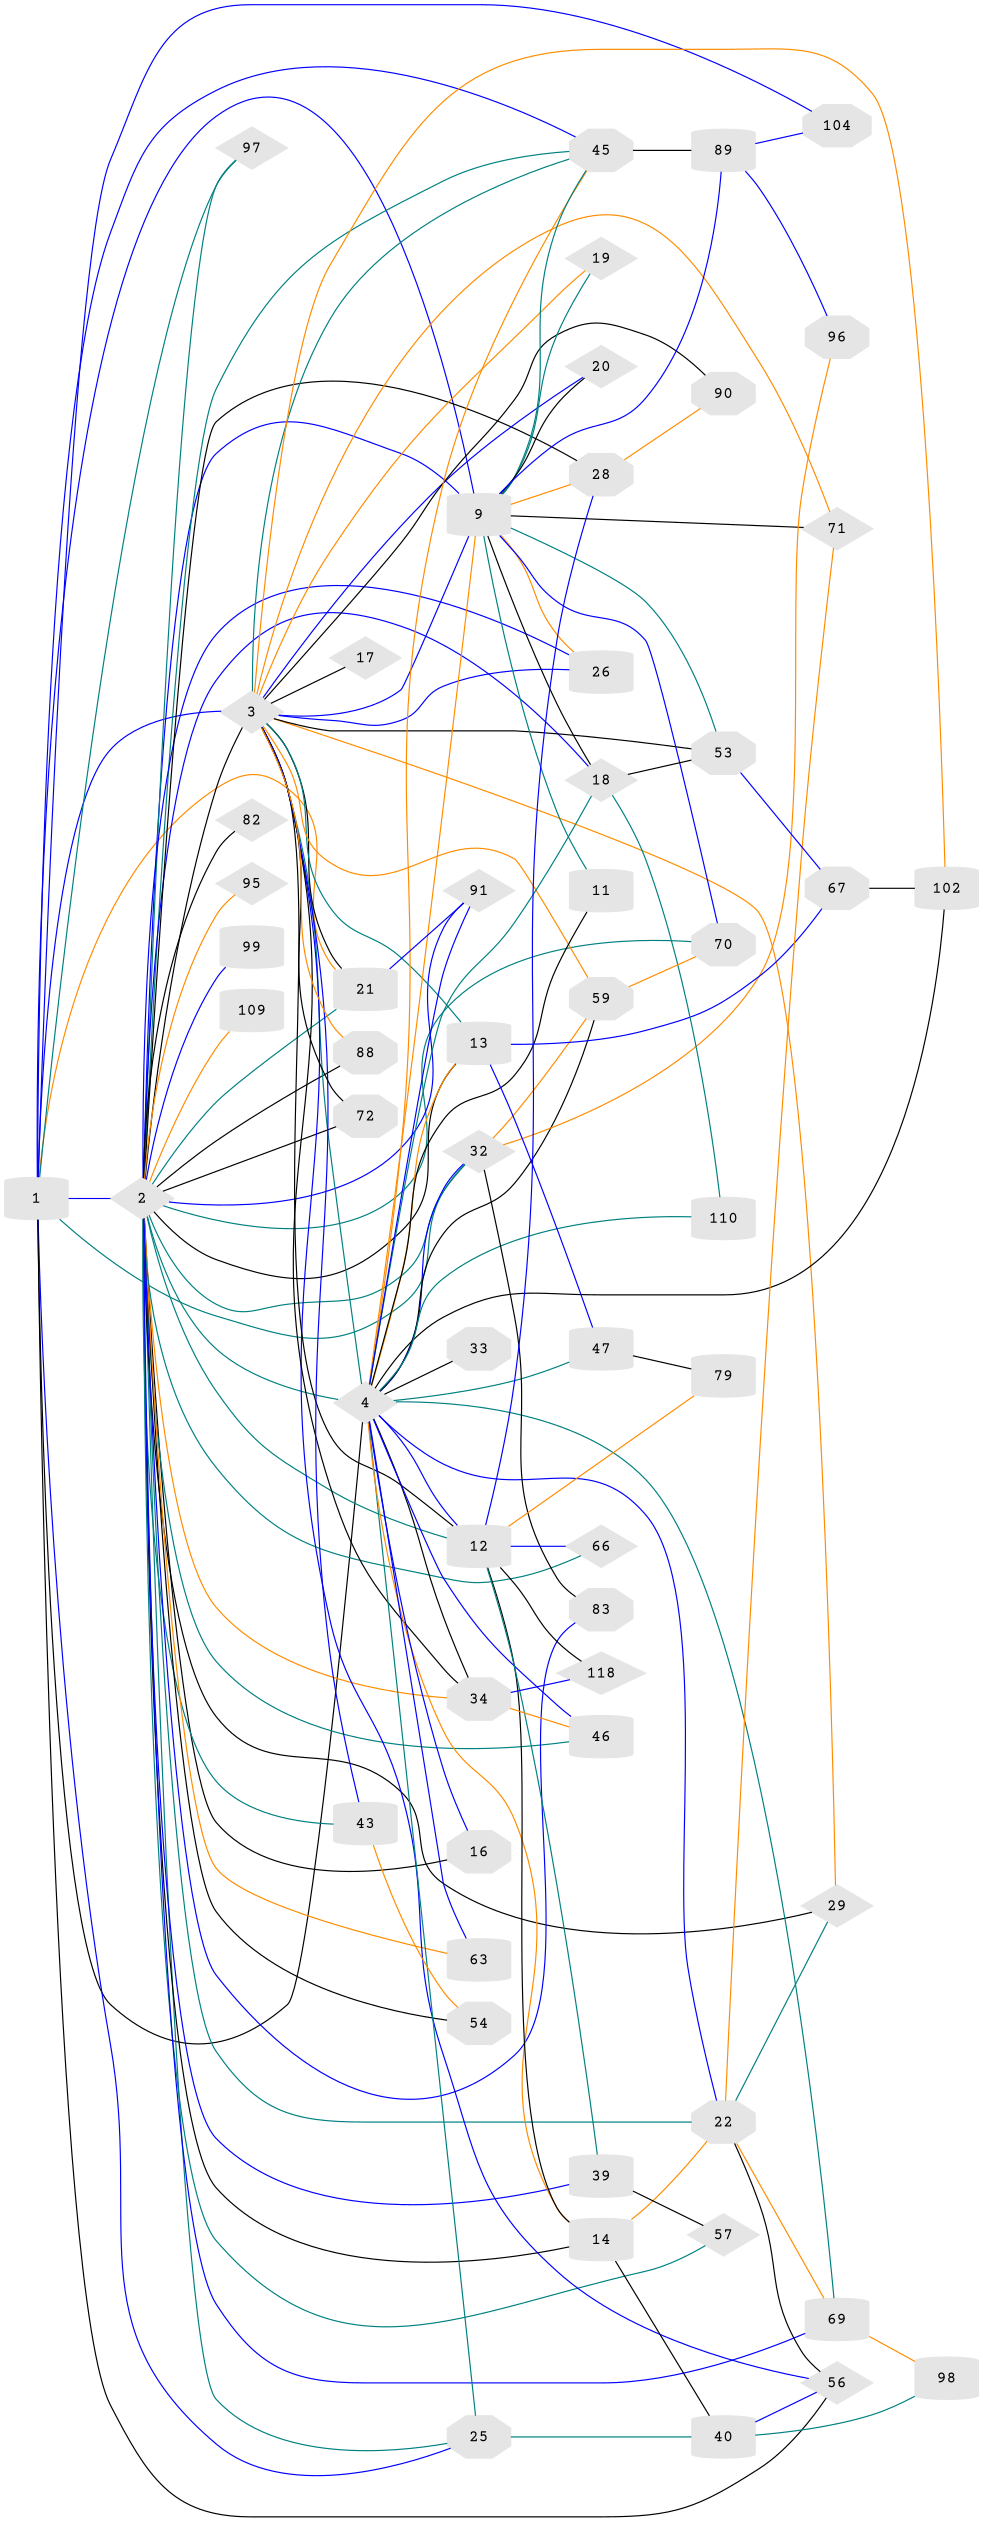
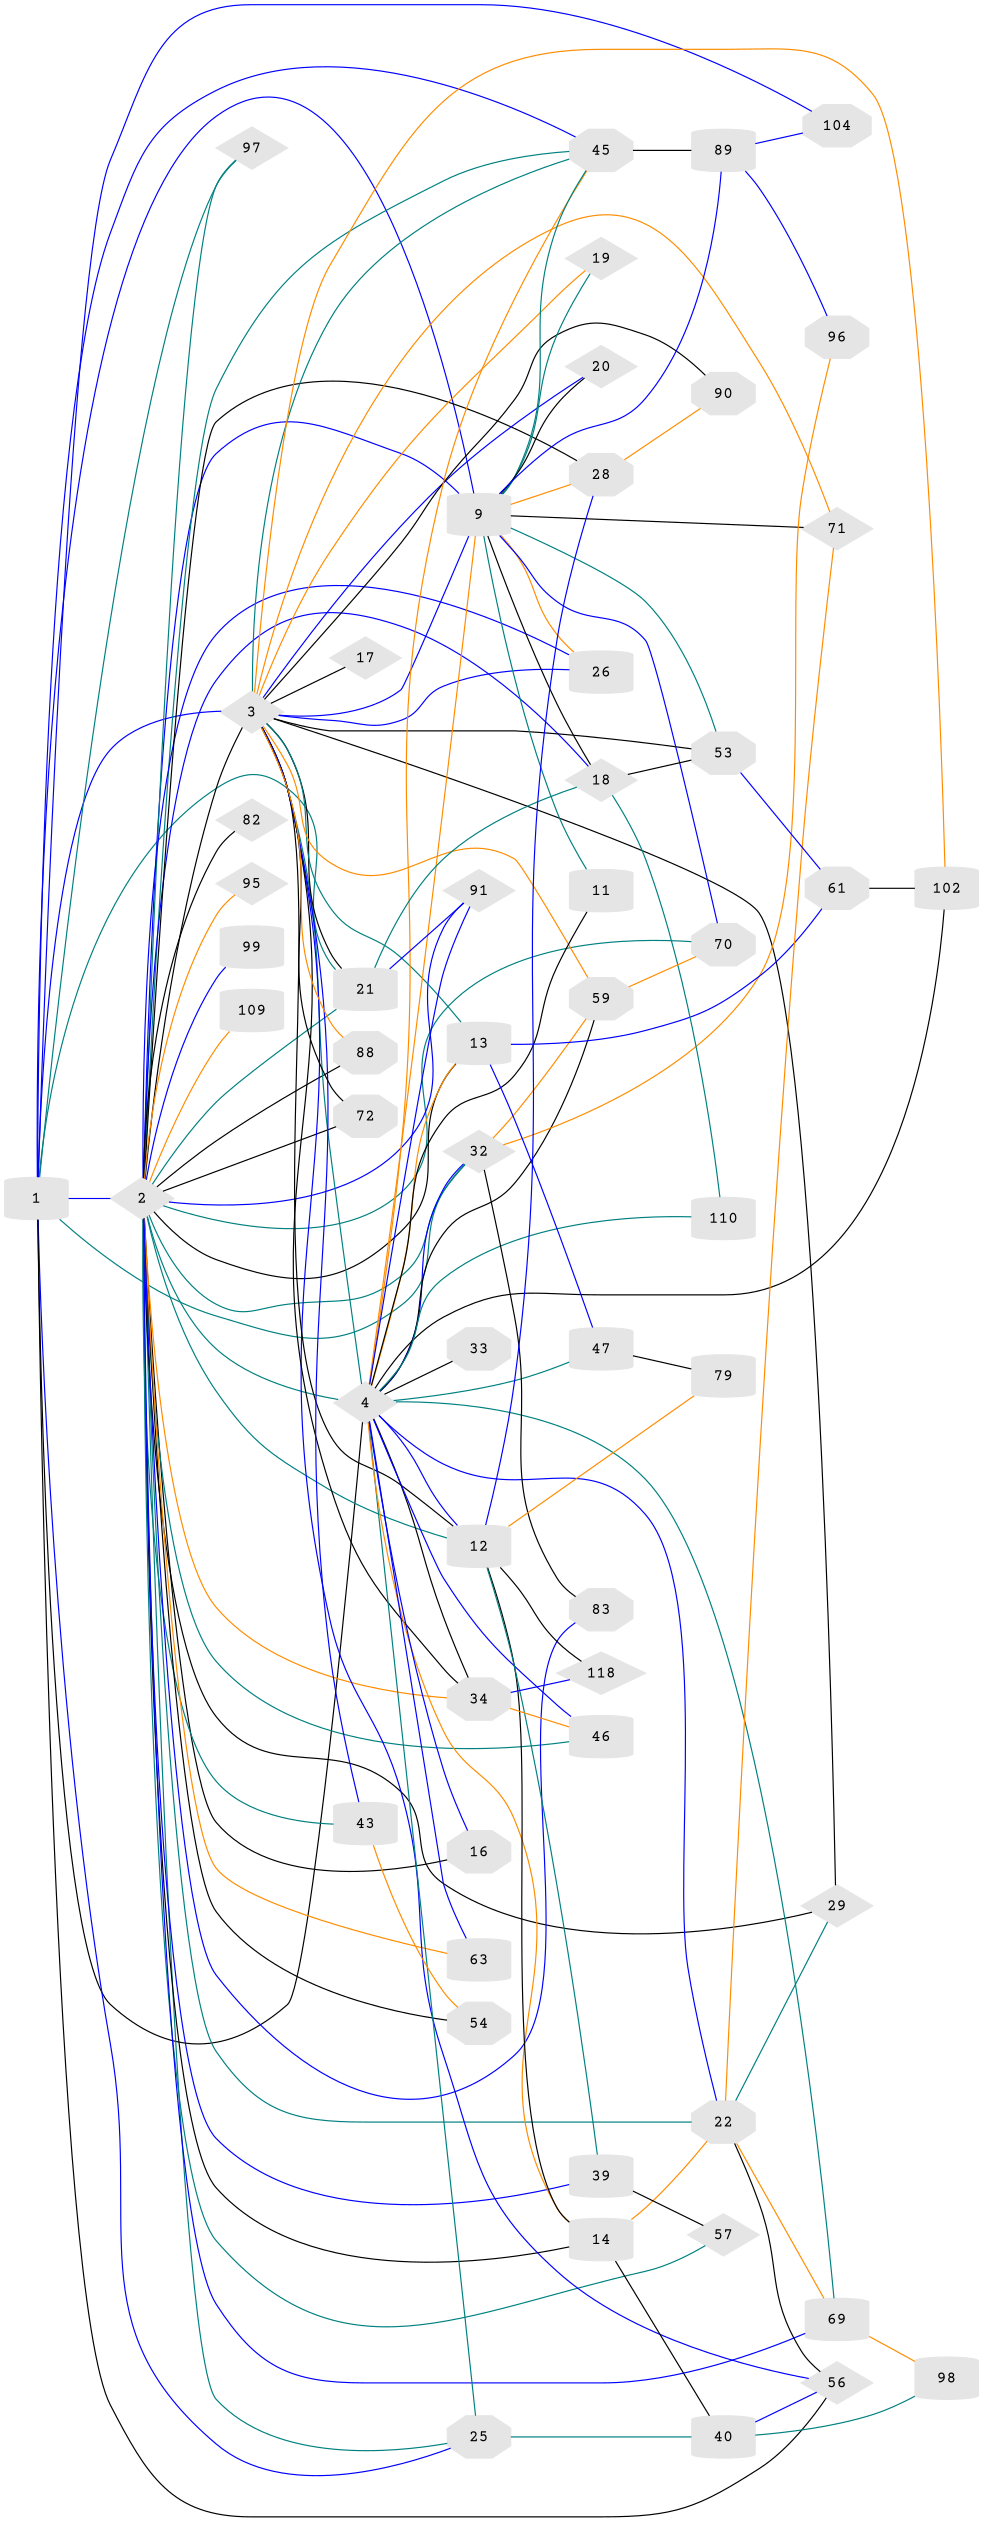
edge "21" -- "1": color darkorange -> teal
node "67": label "67" -> "61"
edge "18" -- "4": now "18" -- "21"
edge "3" -- "29": color darkorange -> black
node "66": removed
